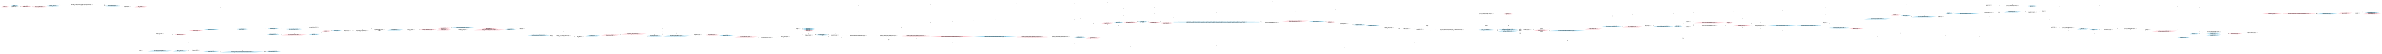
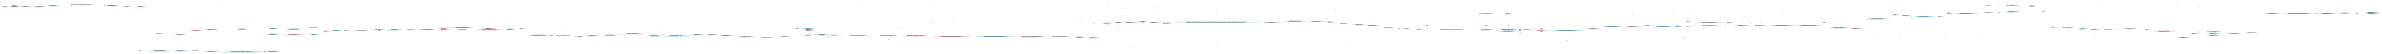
node "log.isDebugEnabled()@@@3@@@['1', '0', '0']": fillcolor white -> skyblue
node "((Lifecycle)manager).start()@@@169@@@['1', '1', '0']": removed
node "addLifecycleListener(ncl)@@@56@@@['1', '1', '0']": fillcolor white -> skyblue
